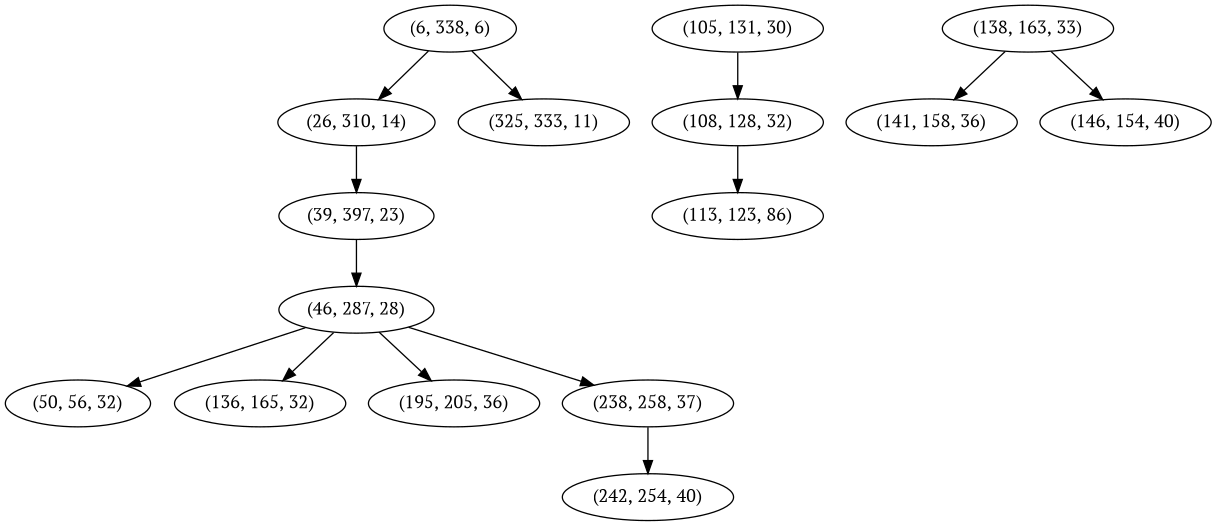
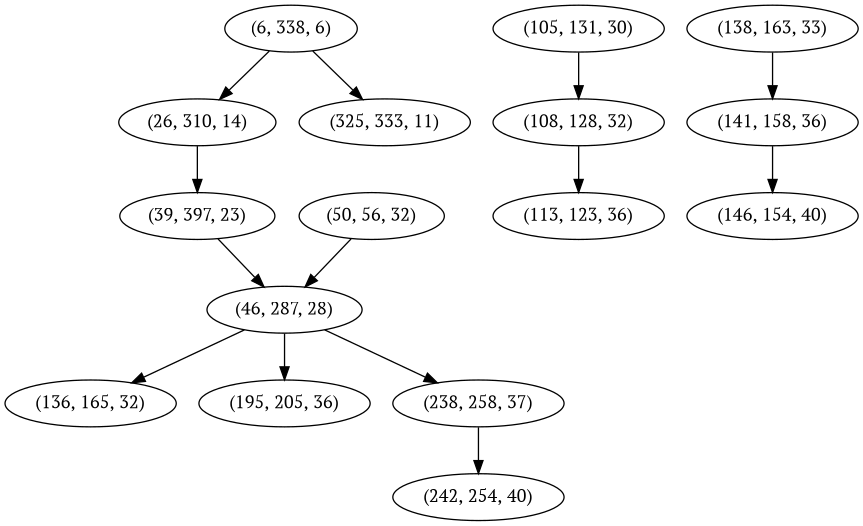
edge "(138, 163, 33)" -> "(146, 154, 40)": now "(141, 158, 36)" -> "(146, 154, 40)"
node "(113, 123, 86)": label "(113, 123, 86)" -> "(113, 123, 36)"
edge "(46, 287, 28)" -> "(50, 56, 32)": reversed
